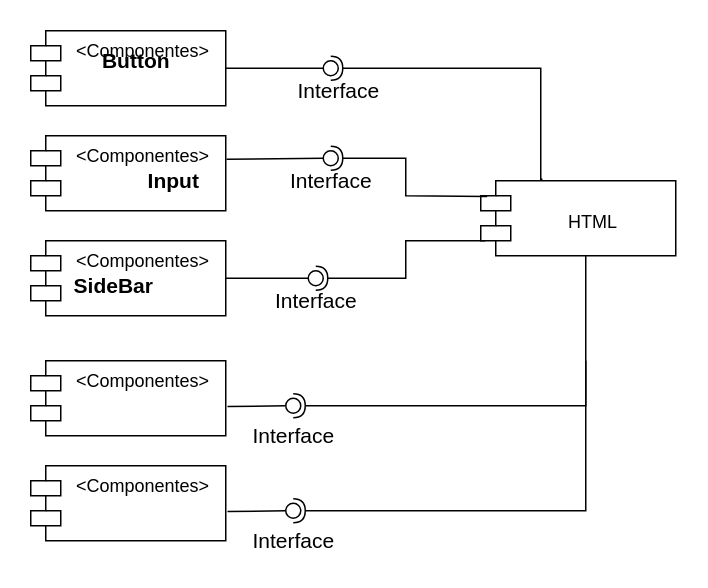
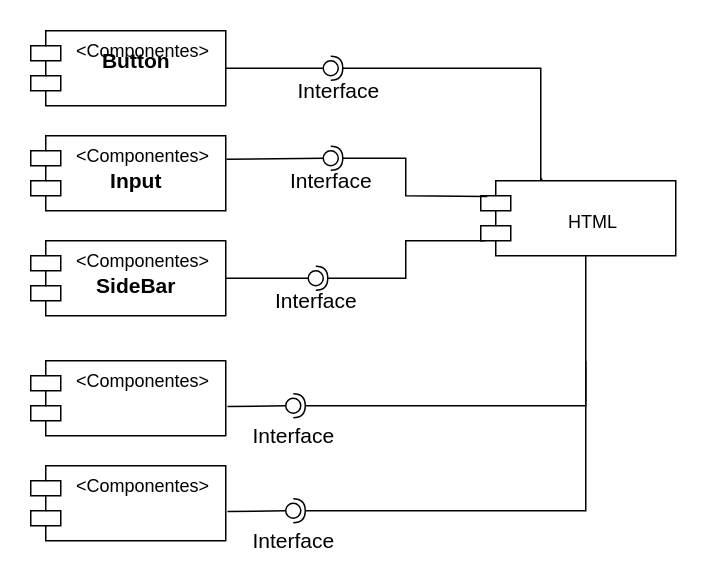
node "Input": moved (173, 181) -> (136, 181)
node "SideBar": moved (113, 286) -> (136, 286)
